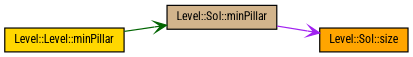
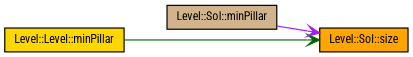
edge "Level::Level::minPillar" -> "Level::Sol::minPillar": now "Level::Level::minPillar" -> "Level::Sol::size"
